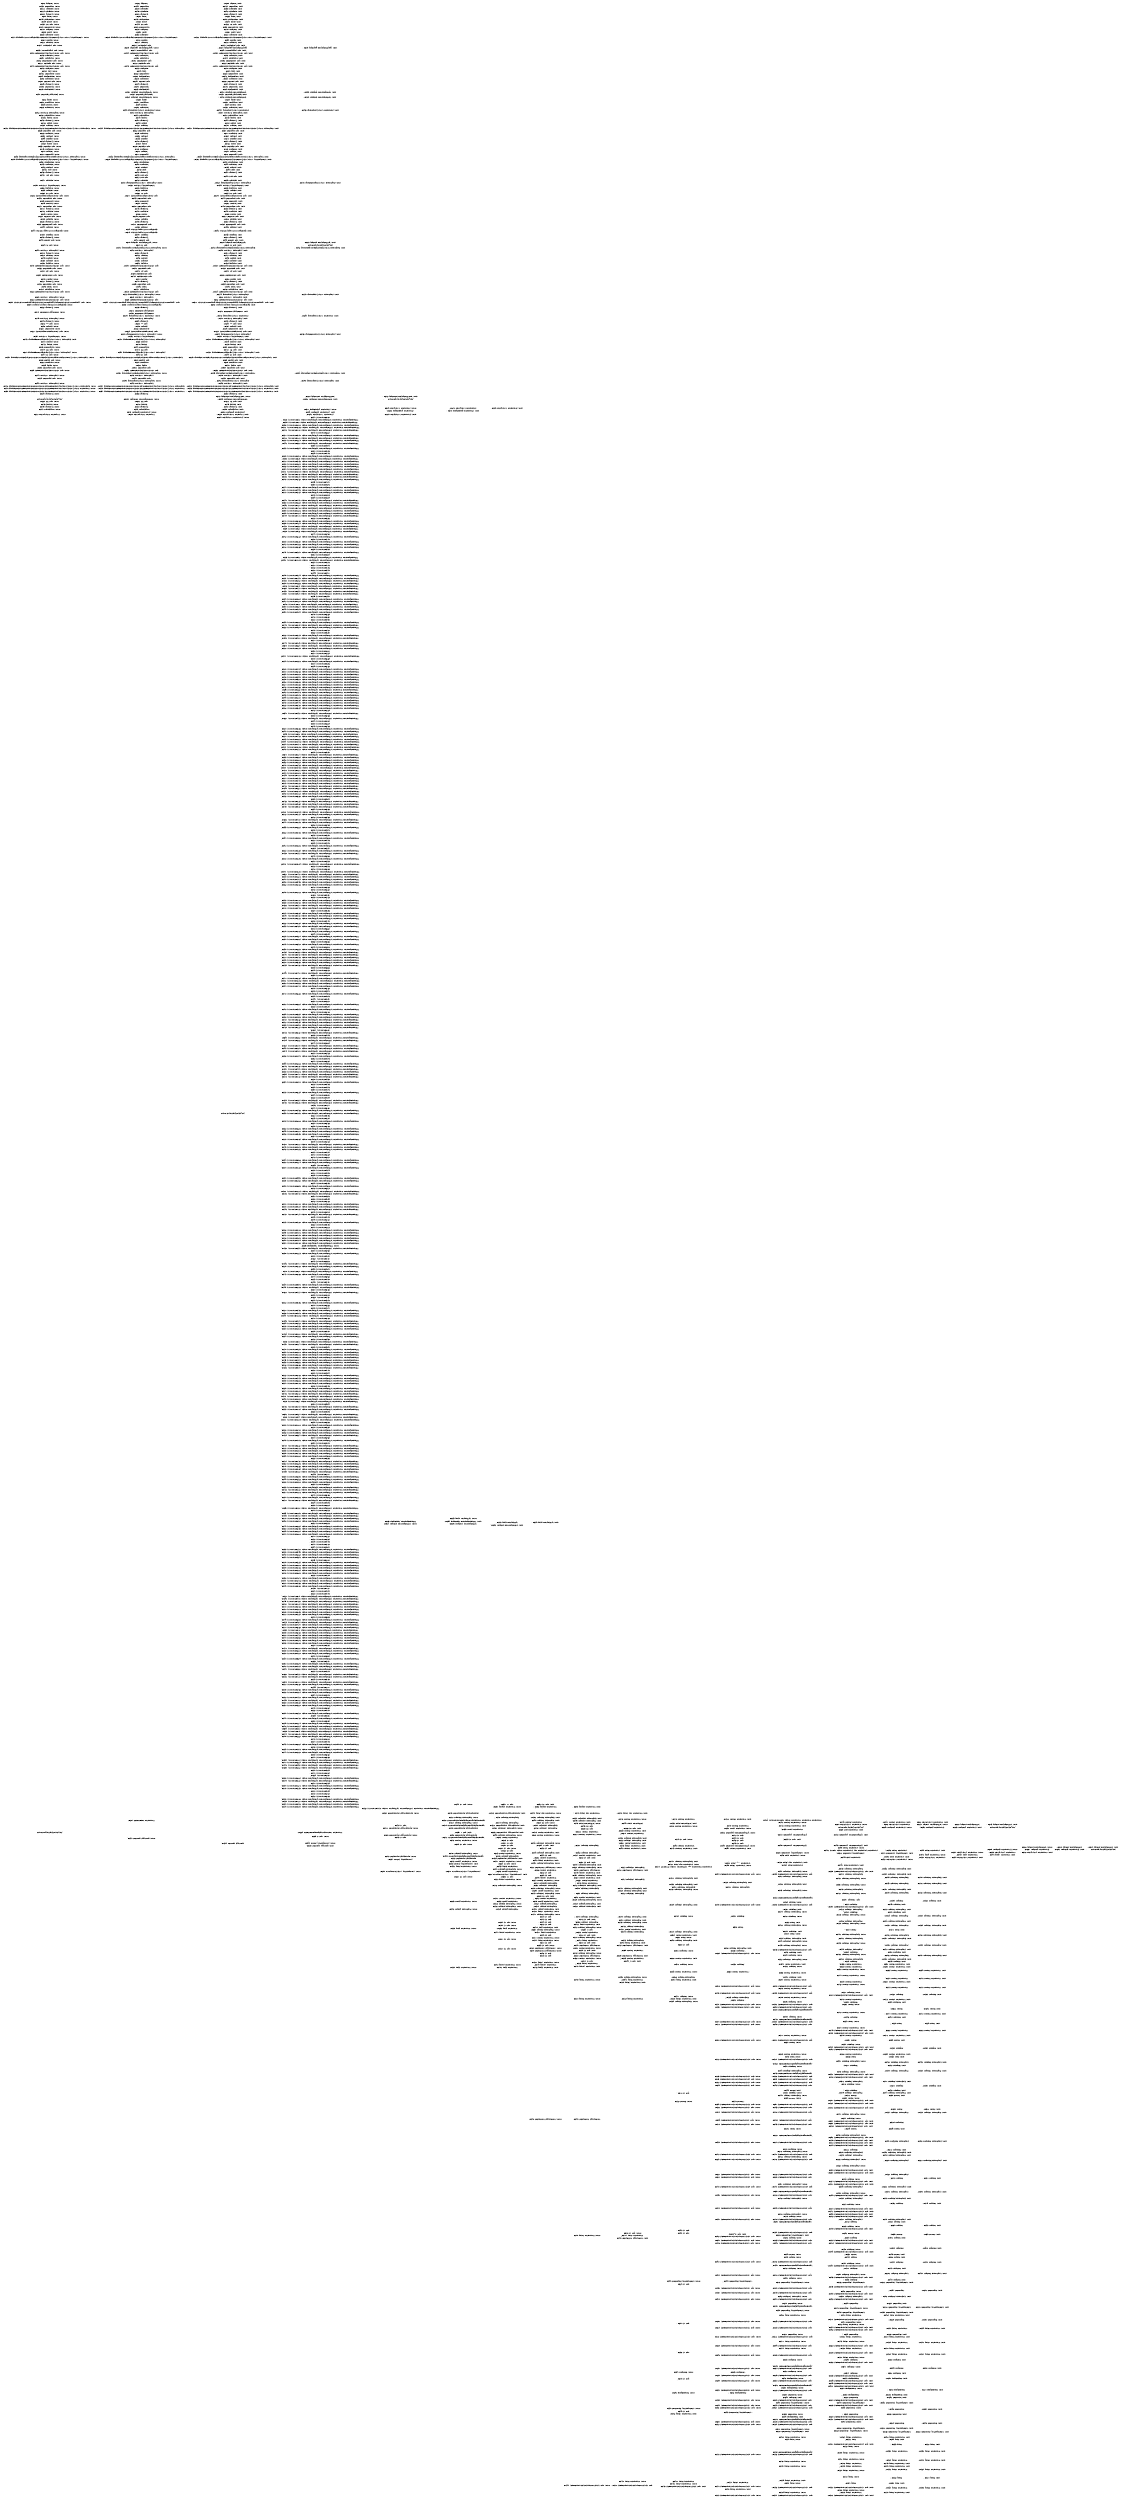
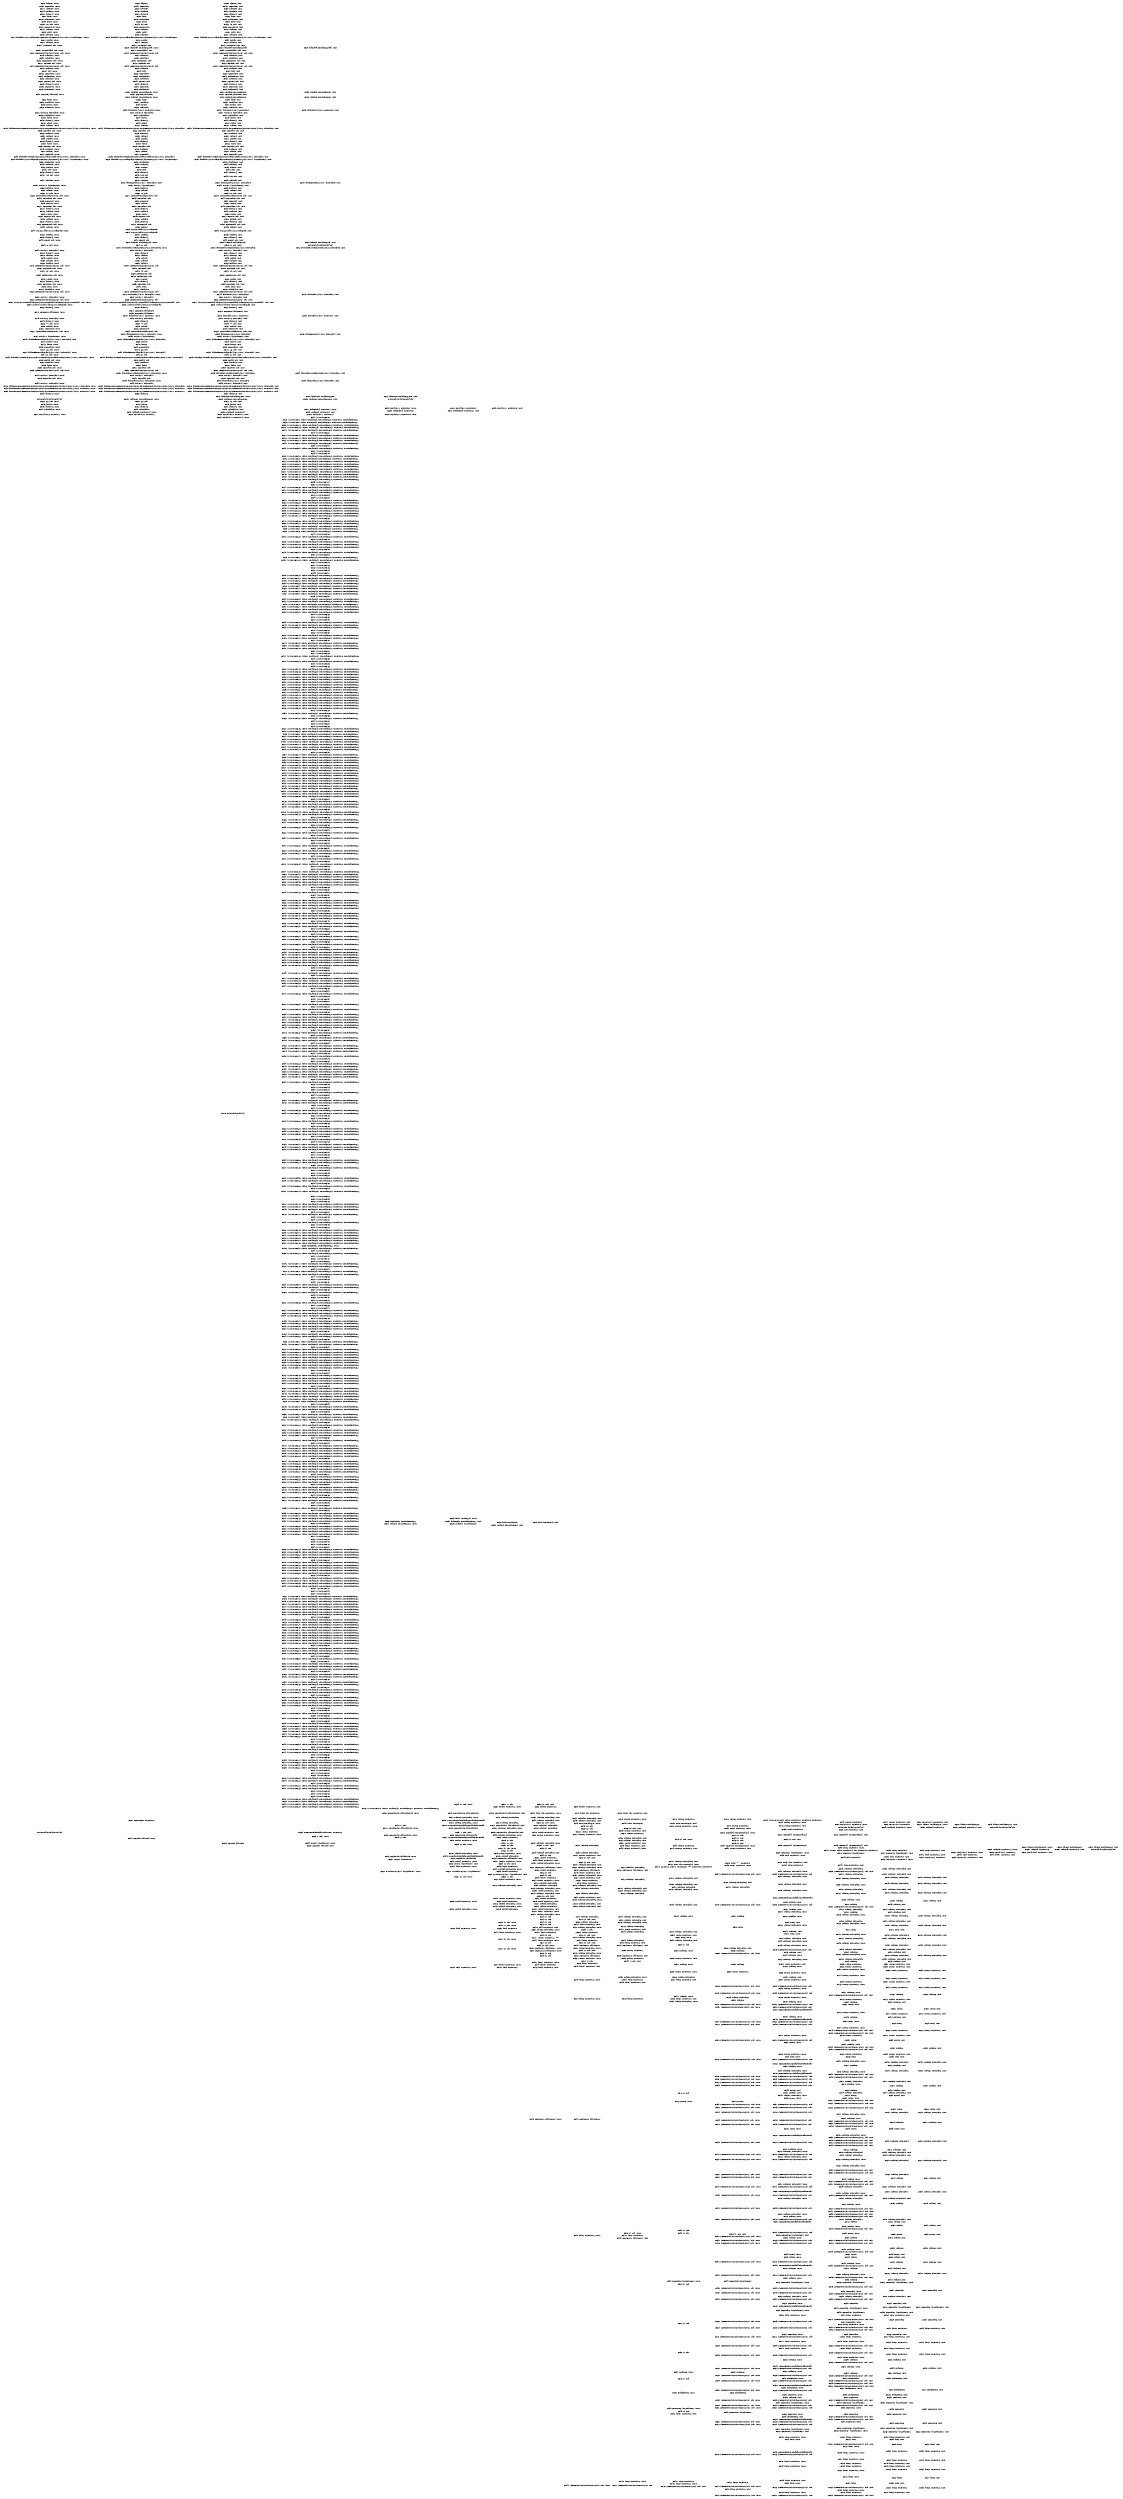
node "CE0x5429830": removed
node "CE0x54c3b90": text "*Constant*" -> "*SummSource*"
node "CE0x5413170": text "*SummSource*" -> "*LoadInst*"
node "CE0x54a2770": added
